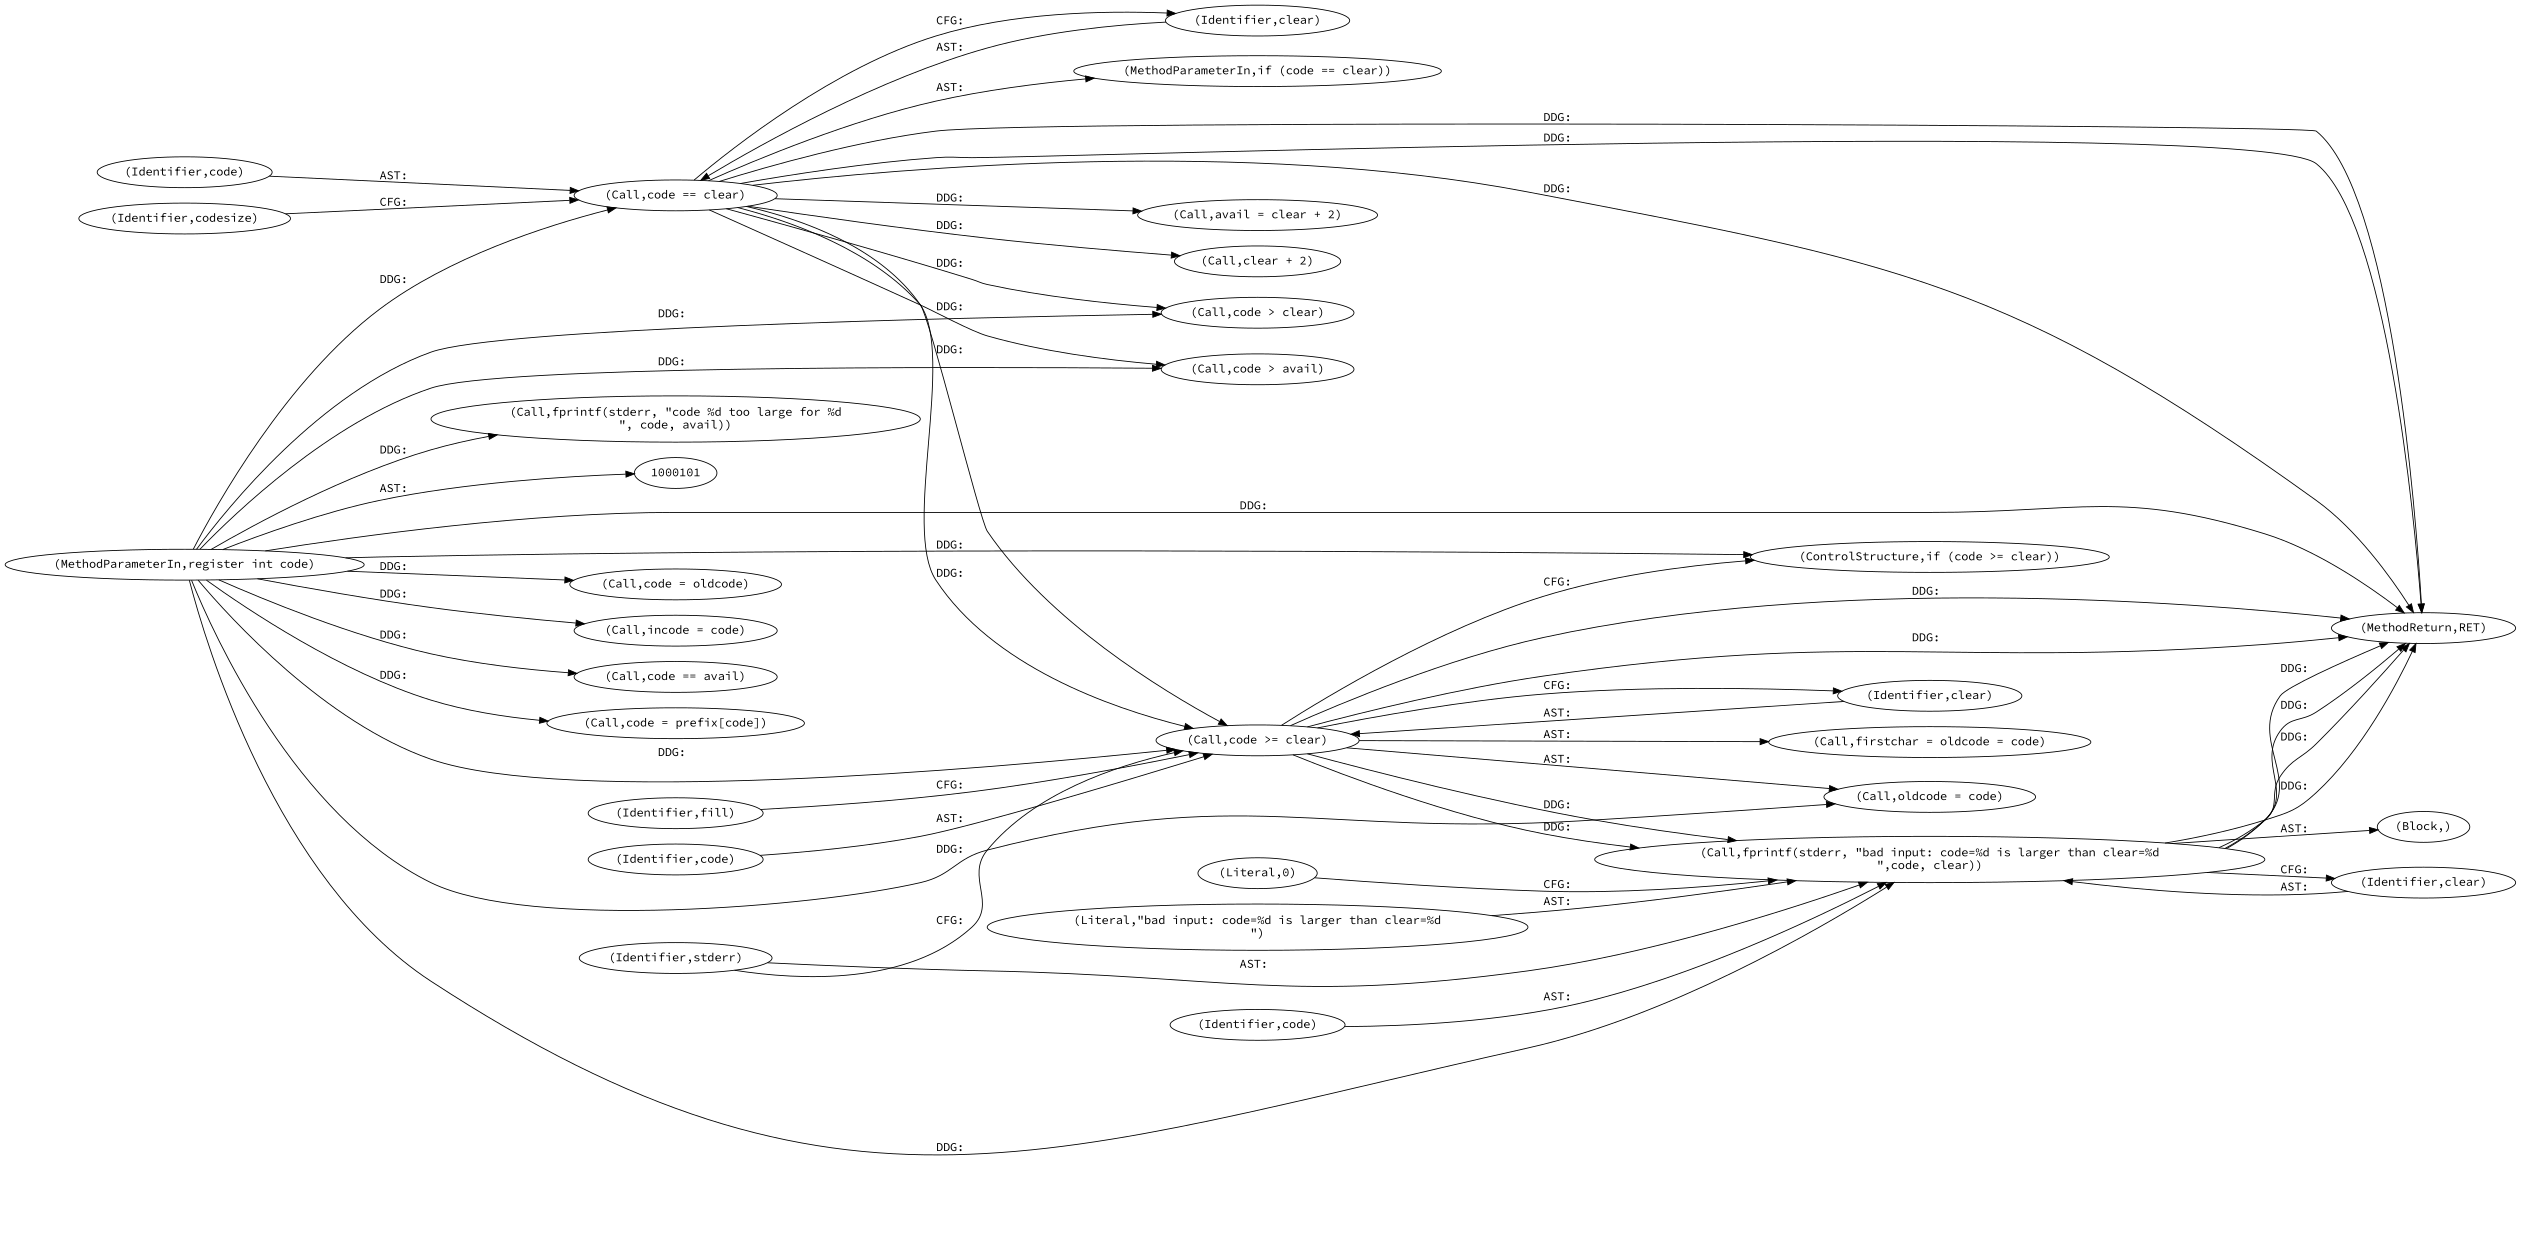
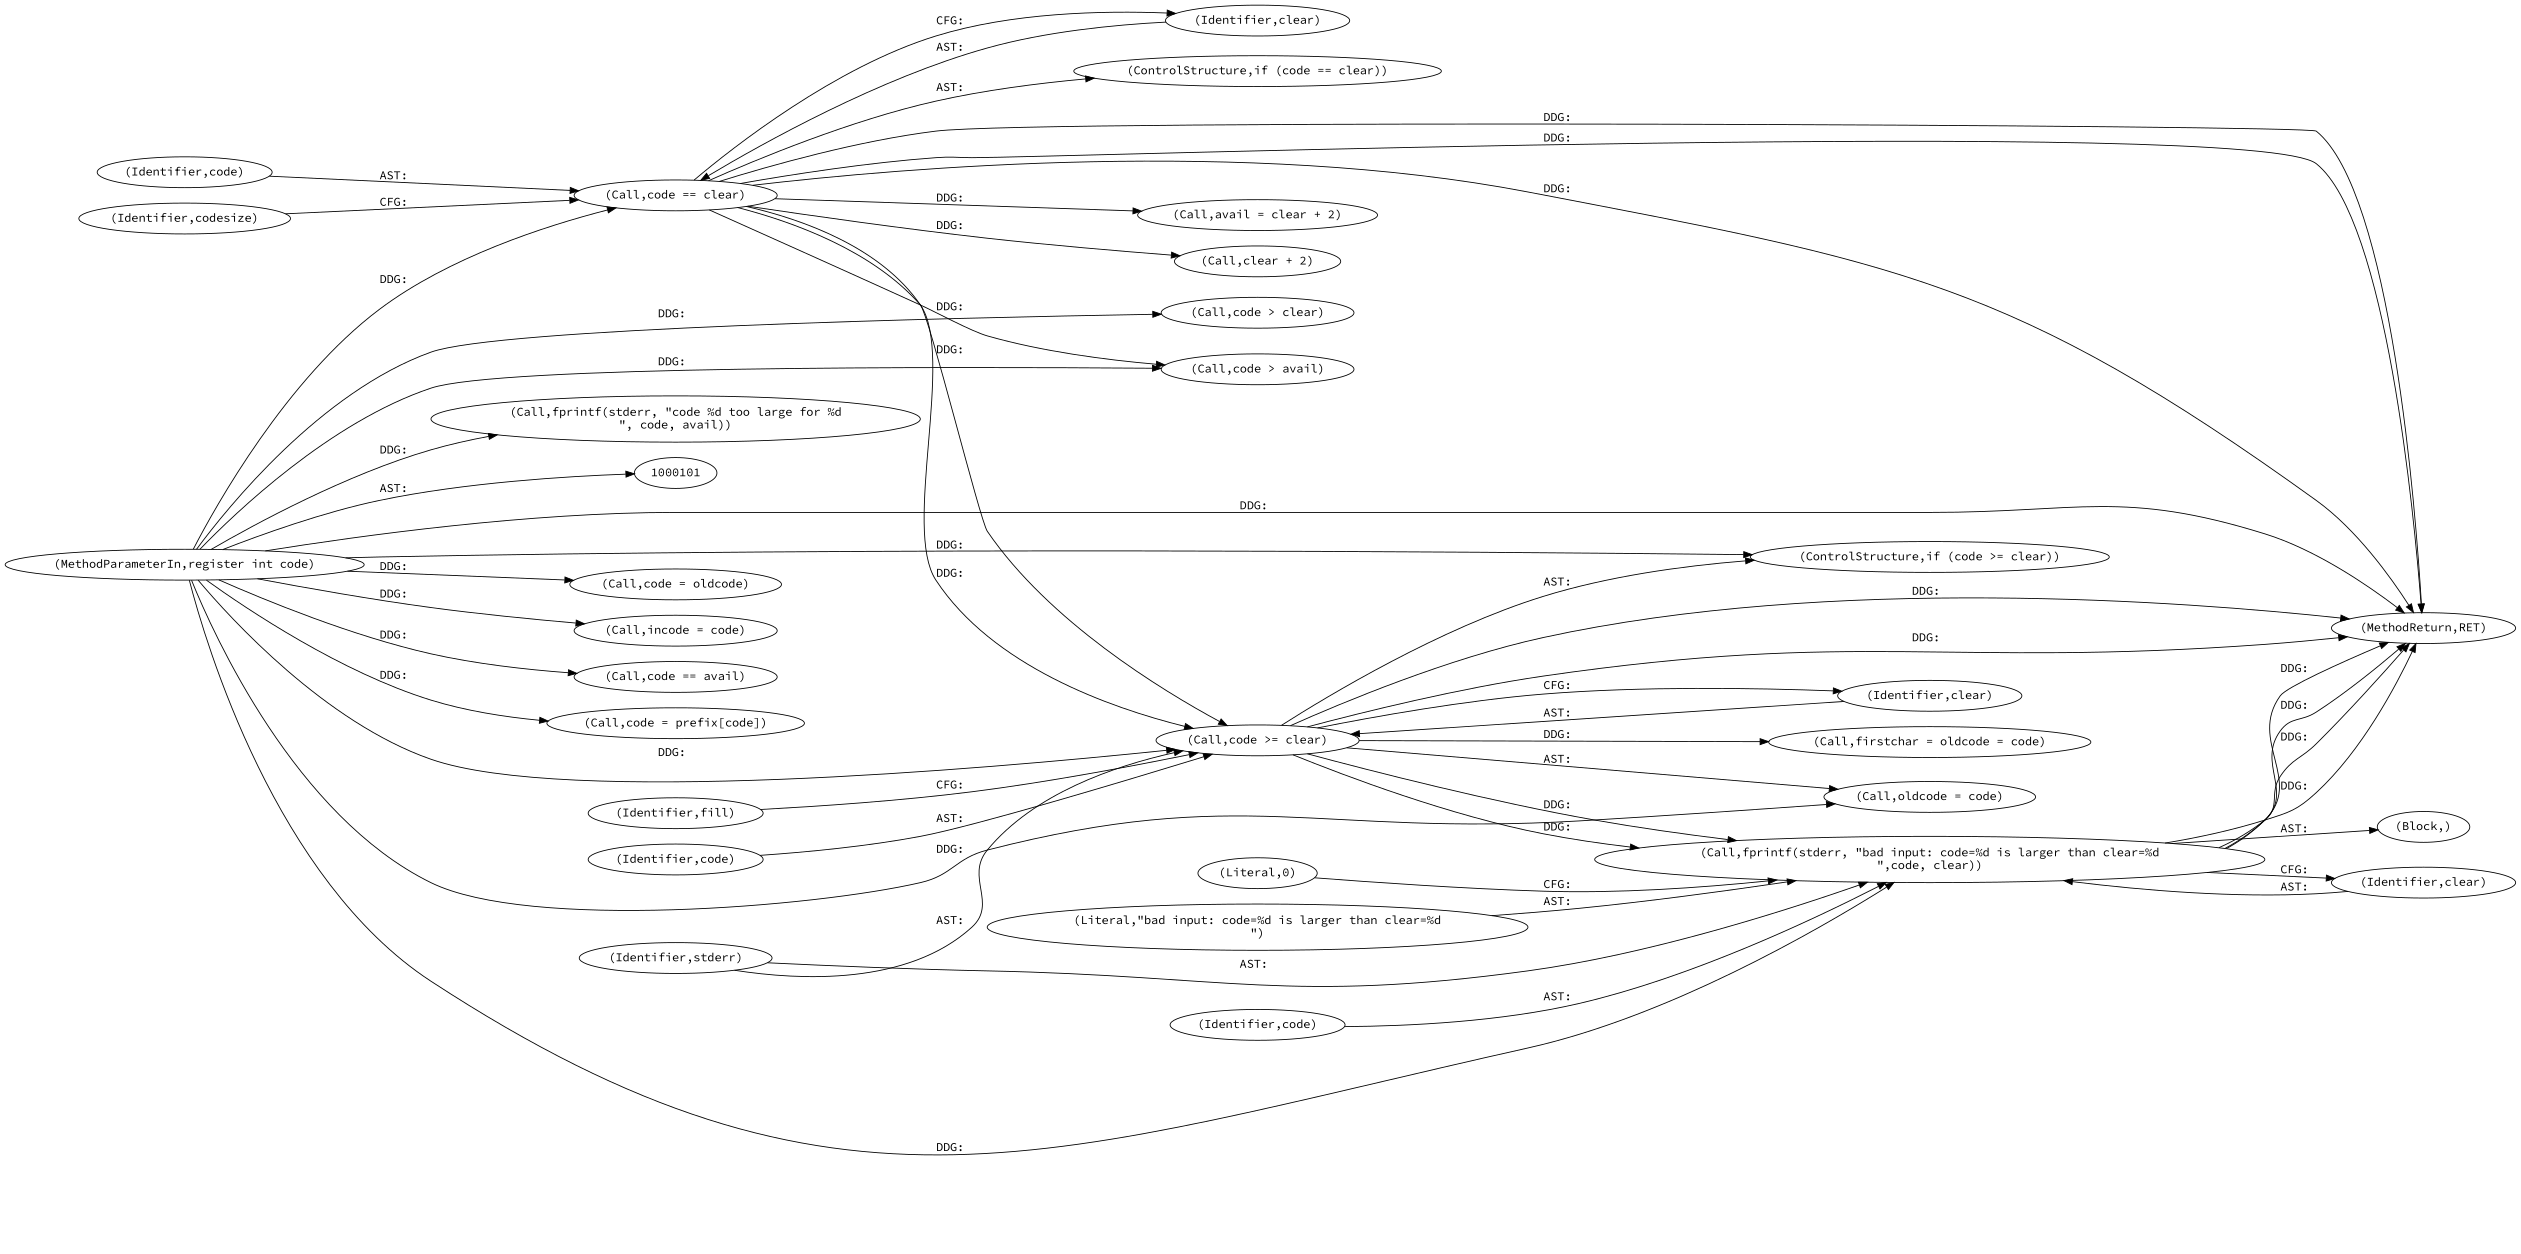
node "(MethodParameterIn,if (code == clear))": label "(MethodParameterIn,if (code == clear))" -> "(ControlStructure,if (code == clear))"
edge "(Call,code == clear)" -> "(Call,code > clear)": removed, label "DDG:"
edge "(Call,code >= clear)" -> "(ControlStructure,if (code >= clear))": label "CFG: " -> "AST: "
edge "(Call,code >= clear)" -> "(Call,firstchar = oldcode = code)": label "AST: " -> "DDG: "
edge "(Identifier,stderr)" -> "(Call,code >= clear)": label "CFG: " -> "AST: "
